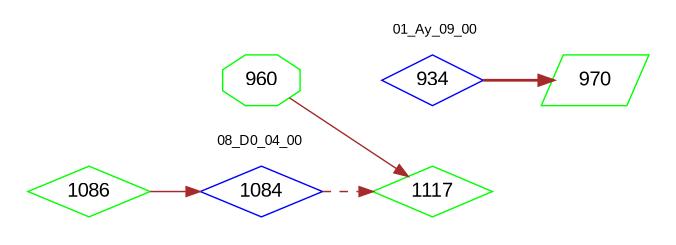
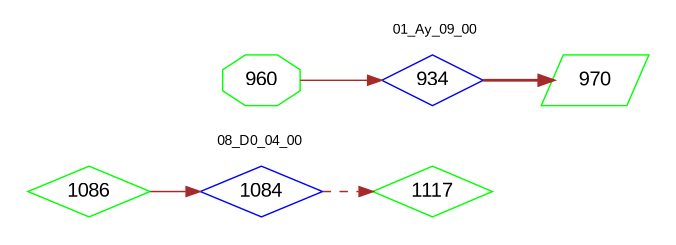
edge "960" -> "1117": now "960" -> "934"
